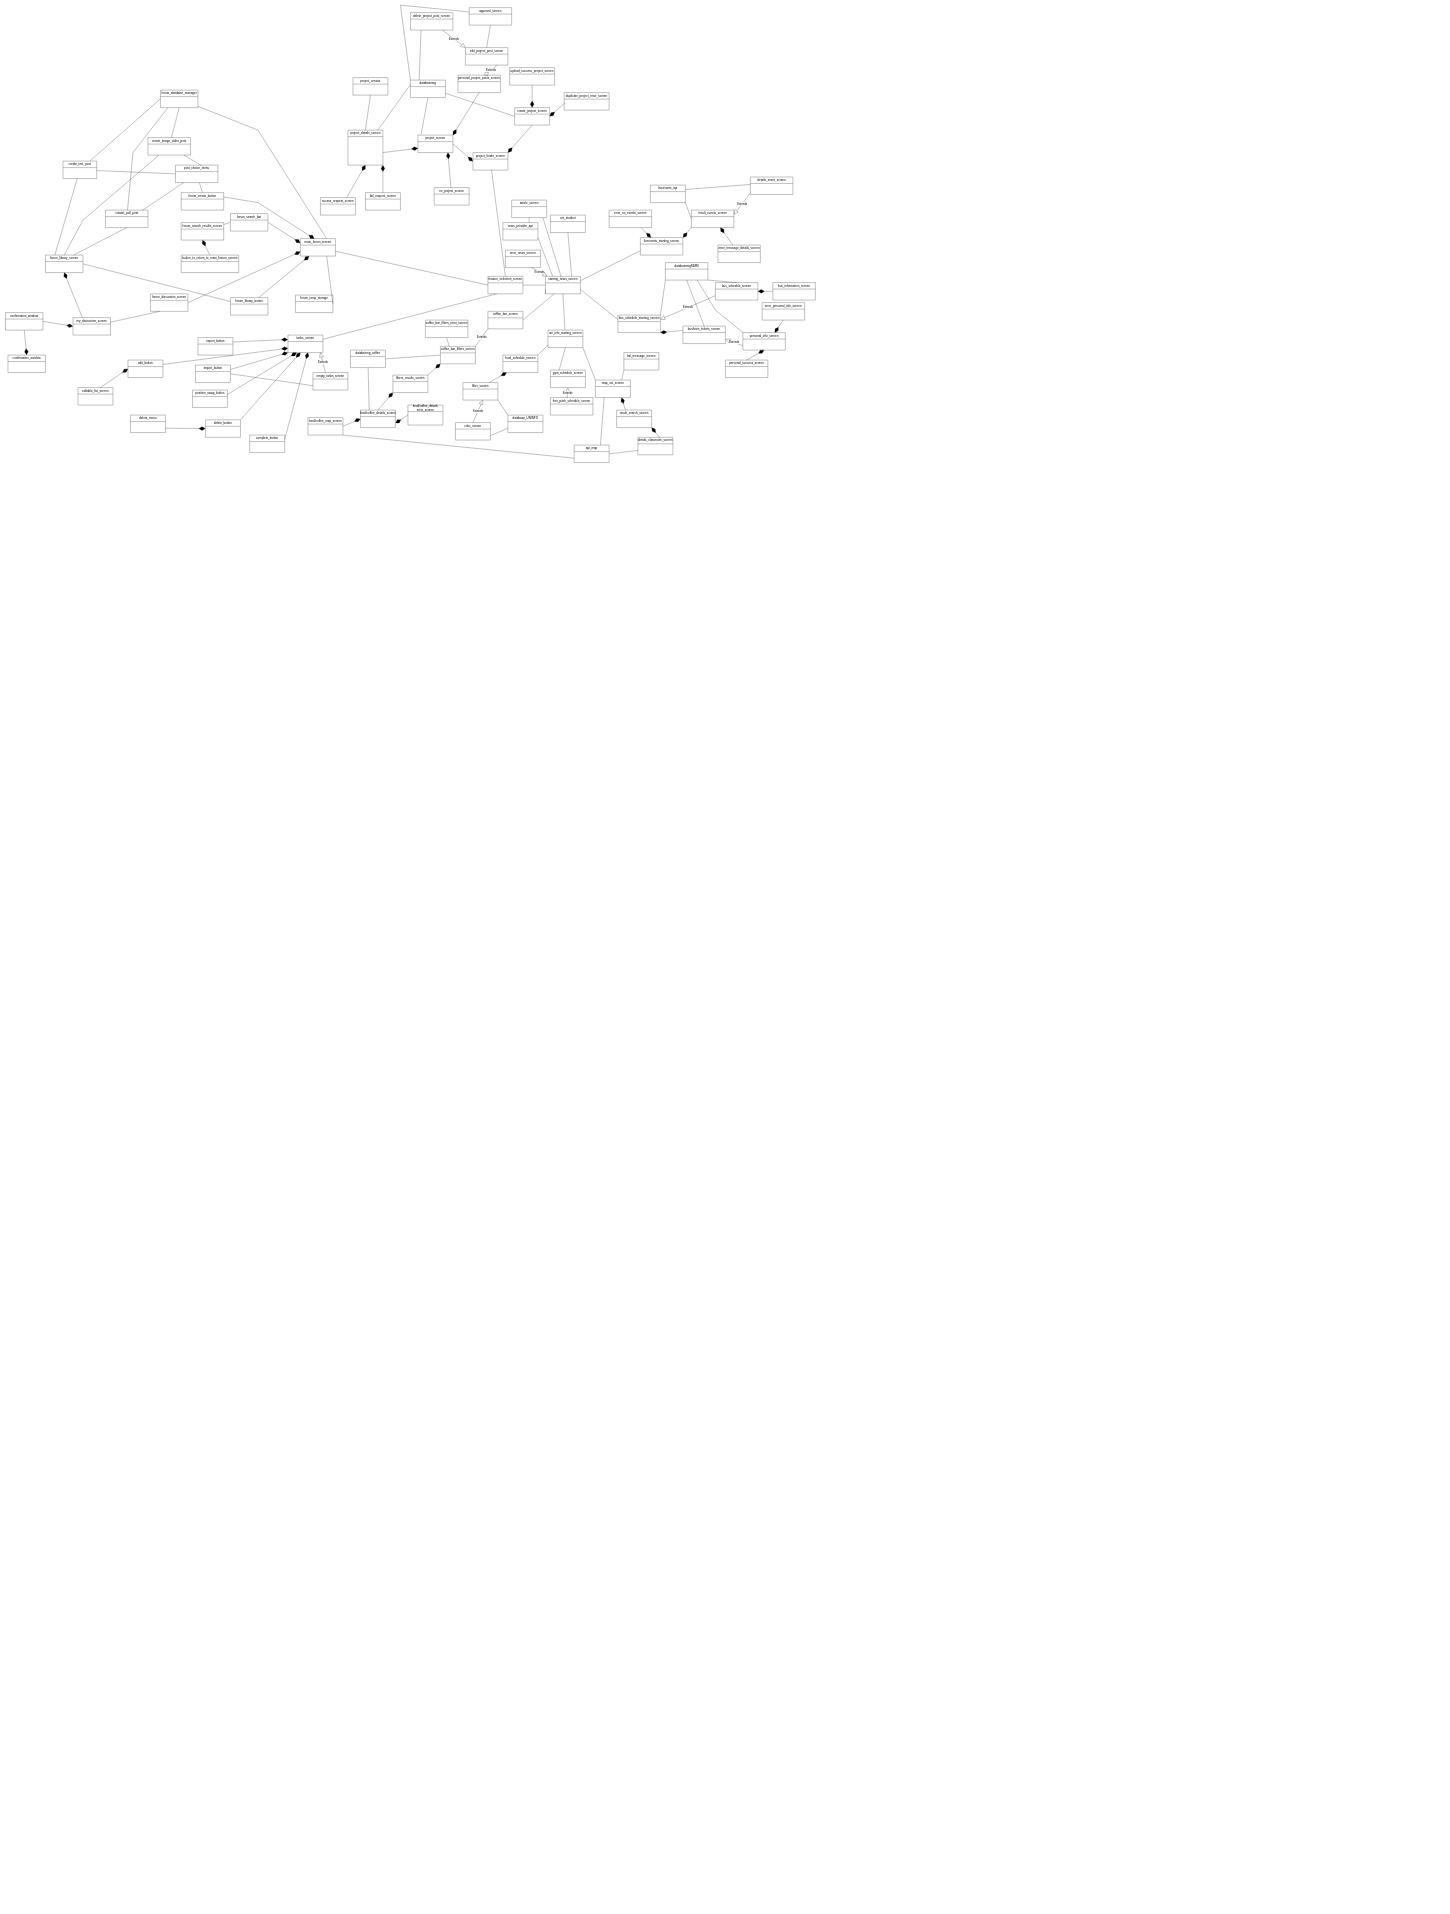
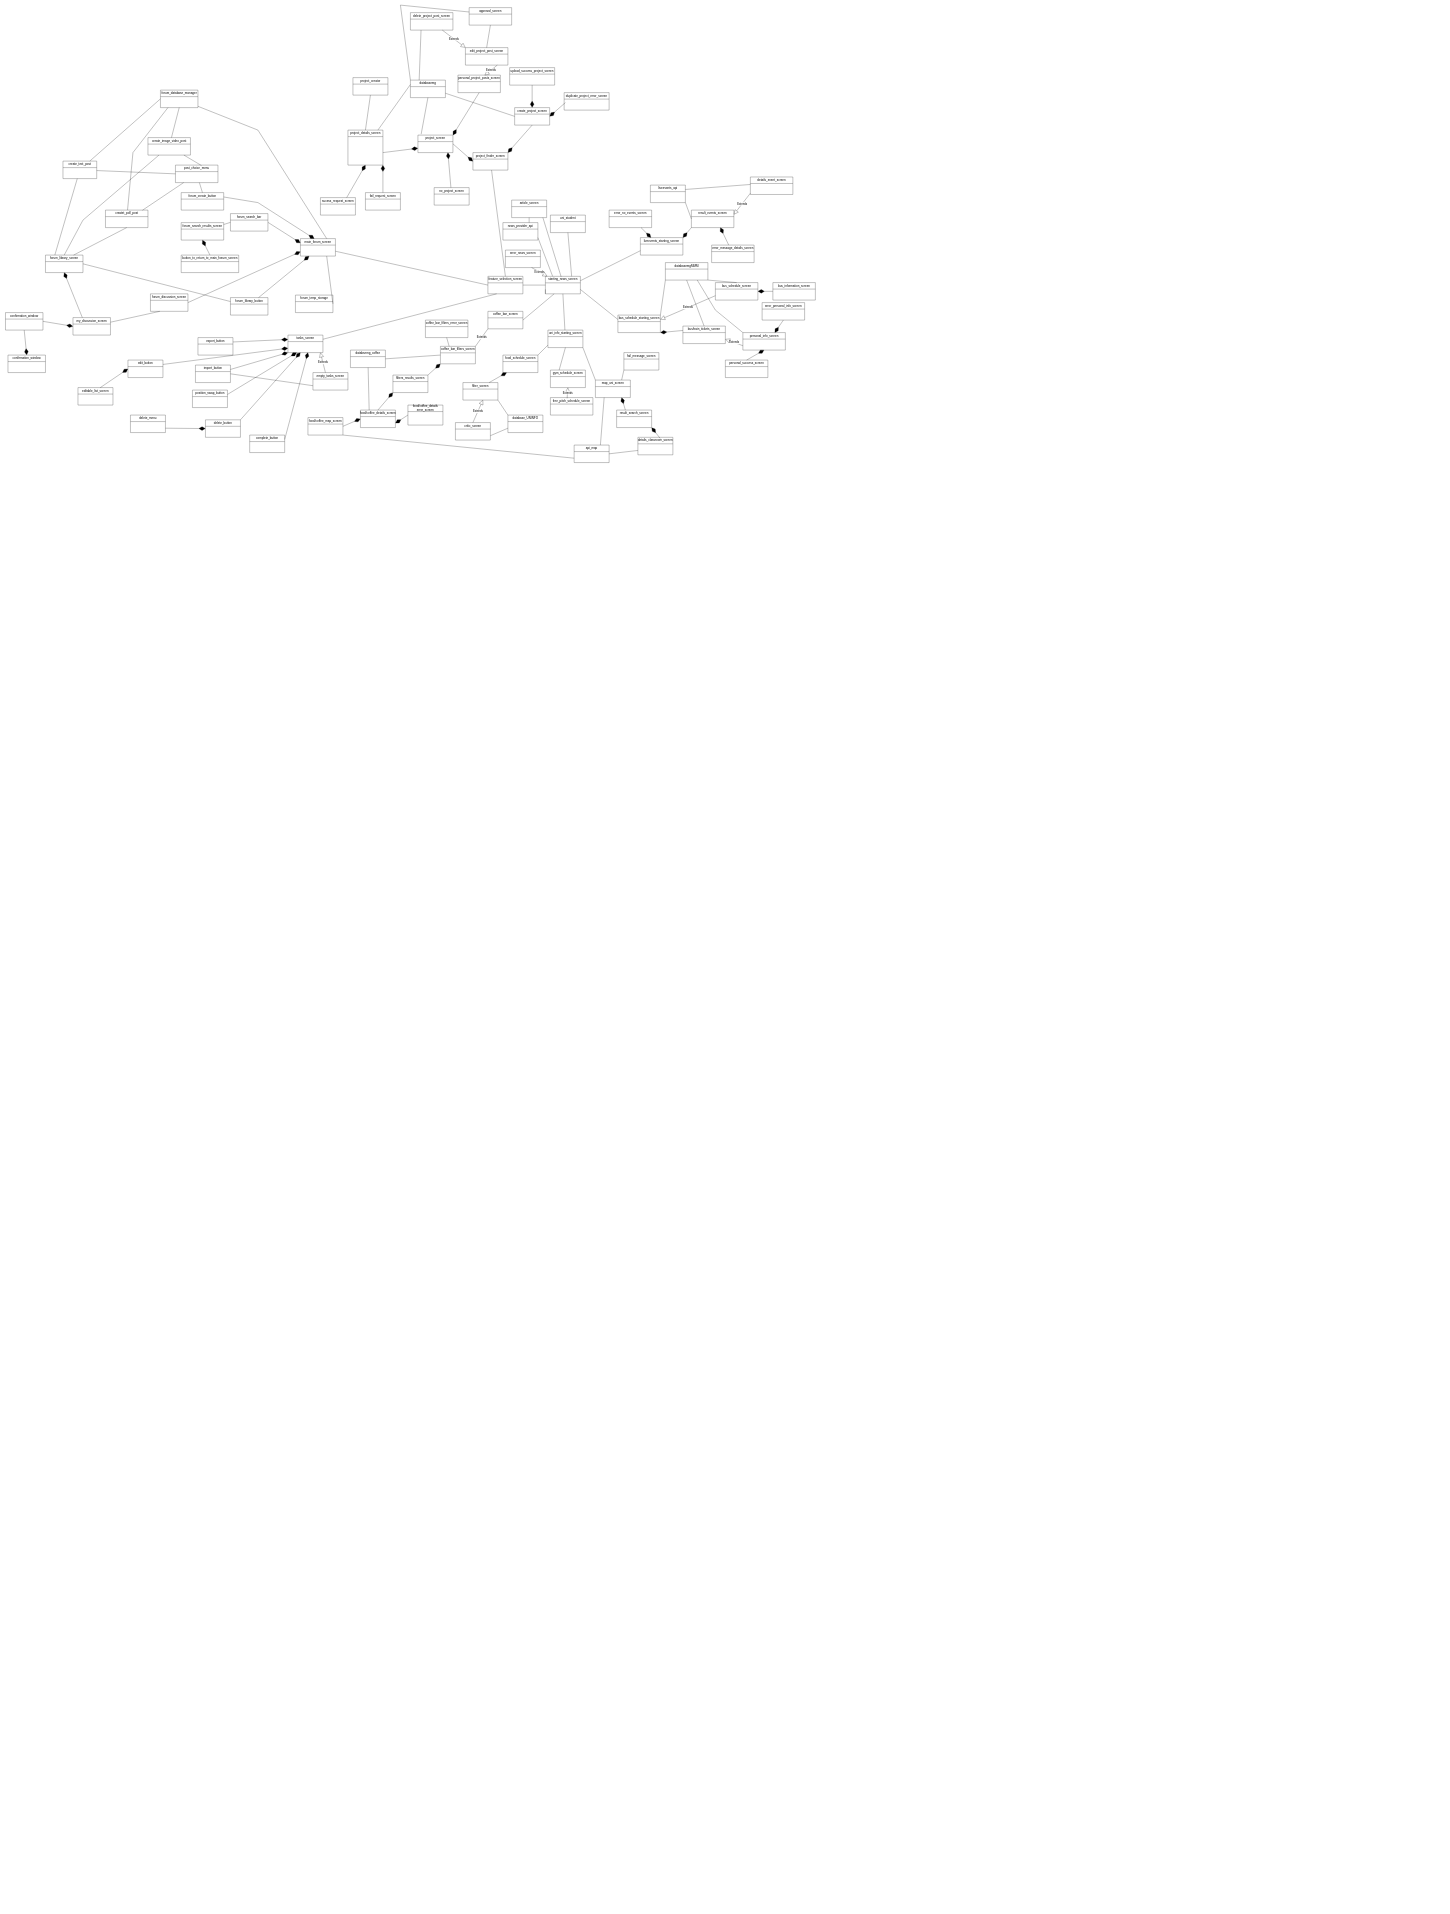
edge "edit_project_post_screen" -> "personal_project_posts_screen": arrowhead diamond -> block
node "error_message_details_screen": moved (739, 254) -> (733, 254)
